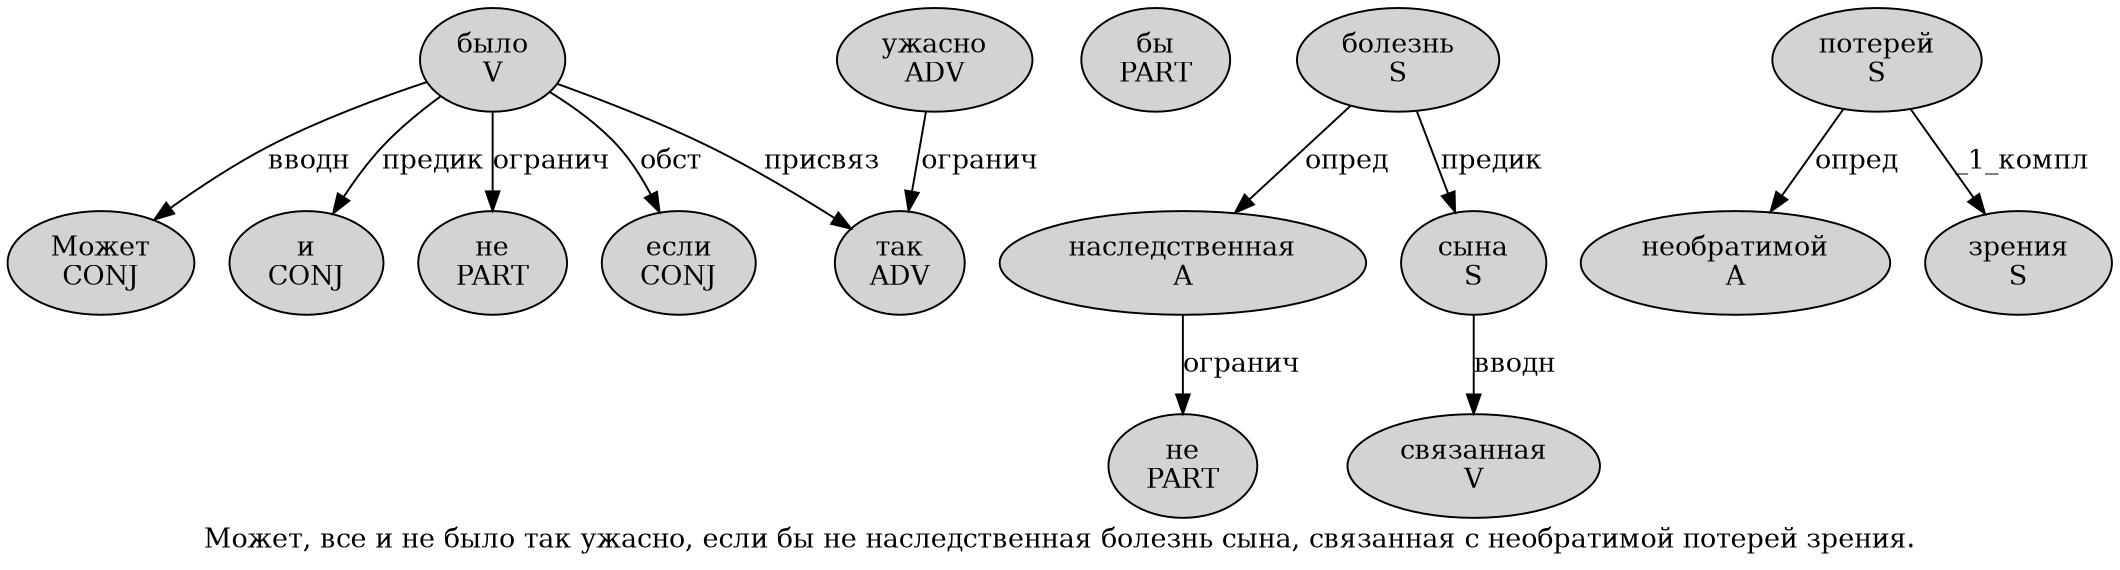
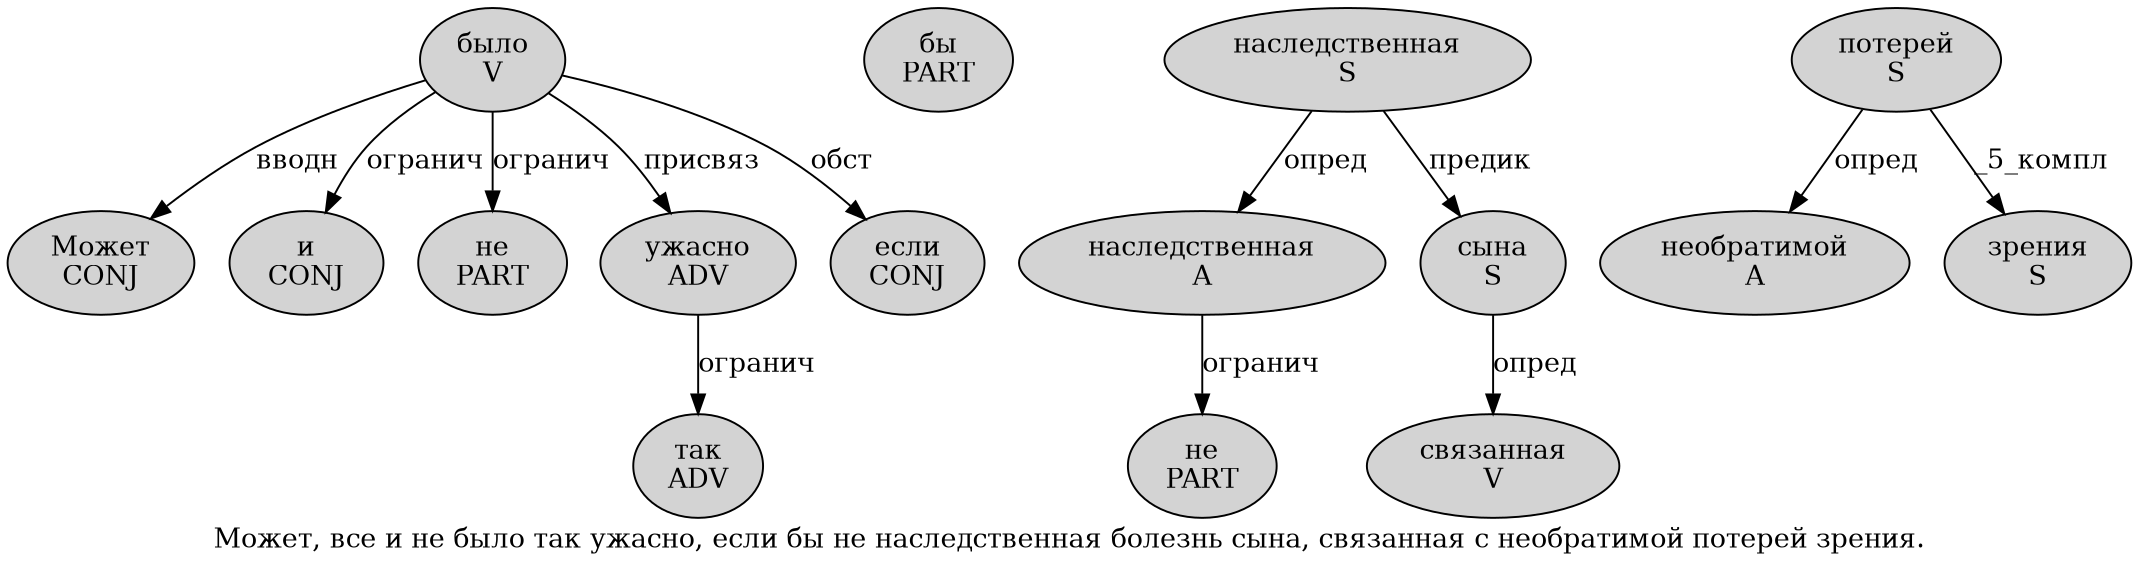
node "болезнь S": label "болезнь S" -> "наследственная S"
edge "было V" -> "так ADV": now "было V" -> "ужасно ADV"
edge "было V" -> "и CONJ": label "предик" -> "огранич"
edge "потерей S" -> "зрения S": label "_1_компл" -> "_5_компл"
edge "сына S" -> "связанная V": label "вводн" -> "опред"
